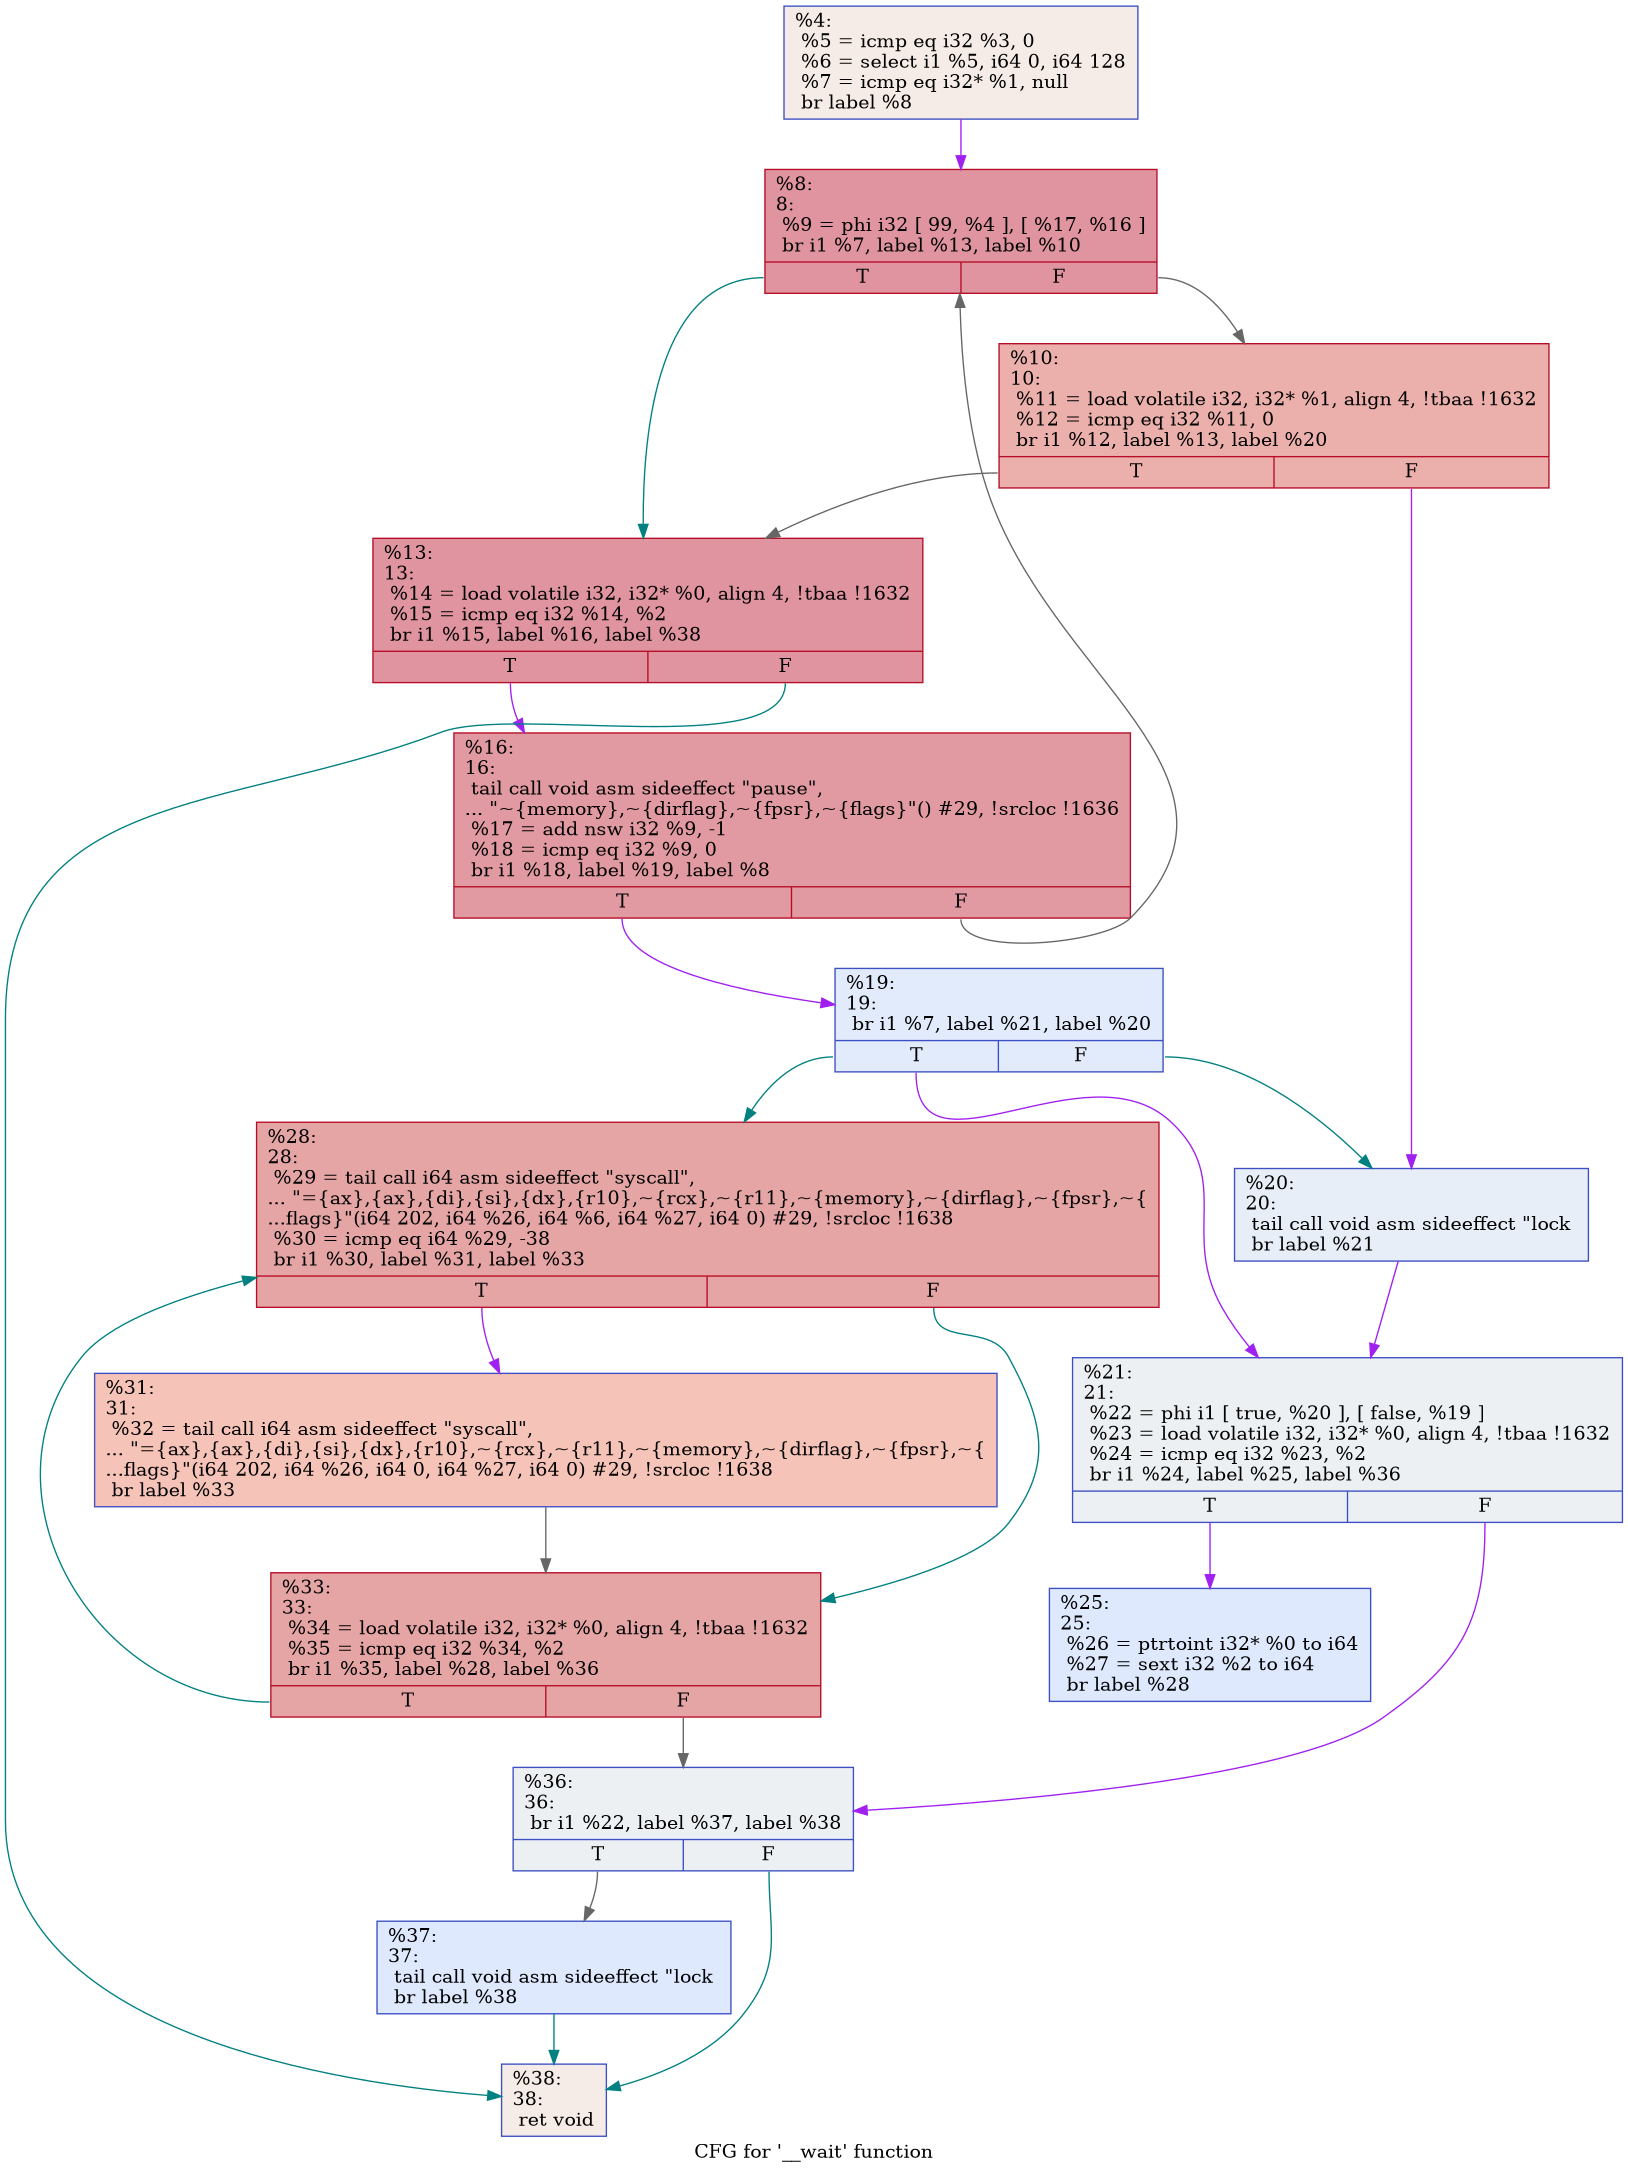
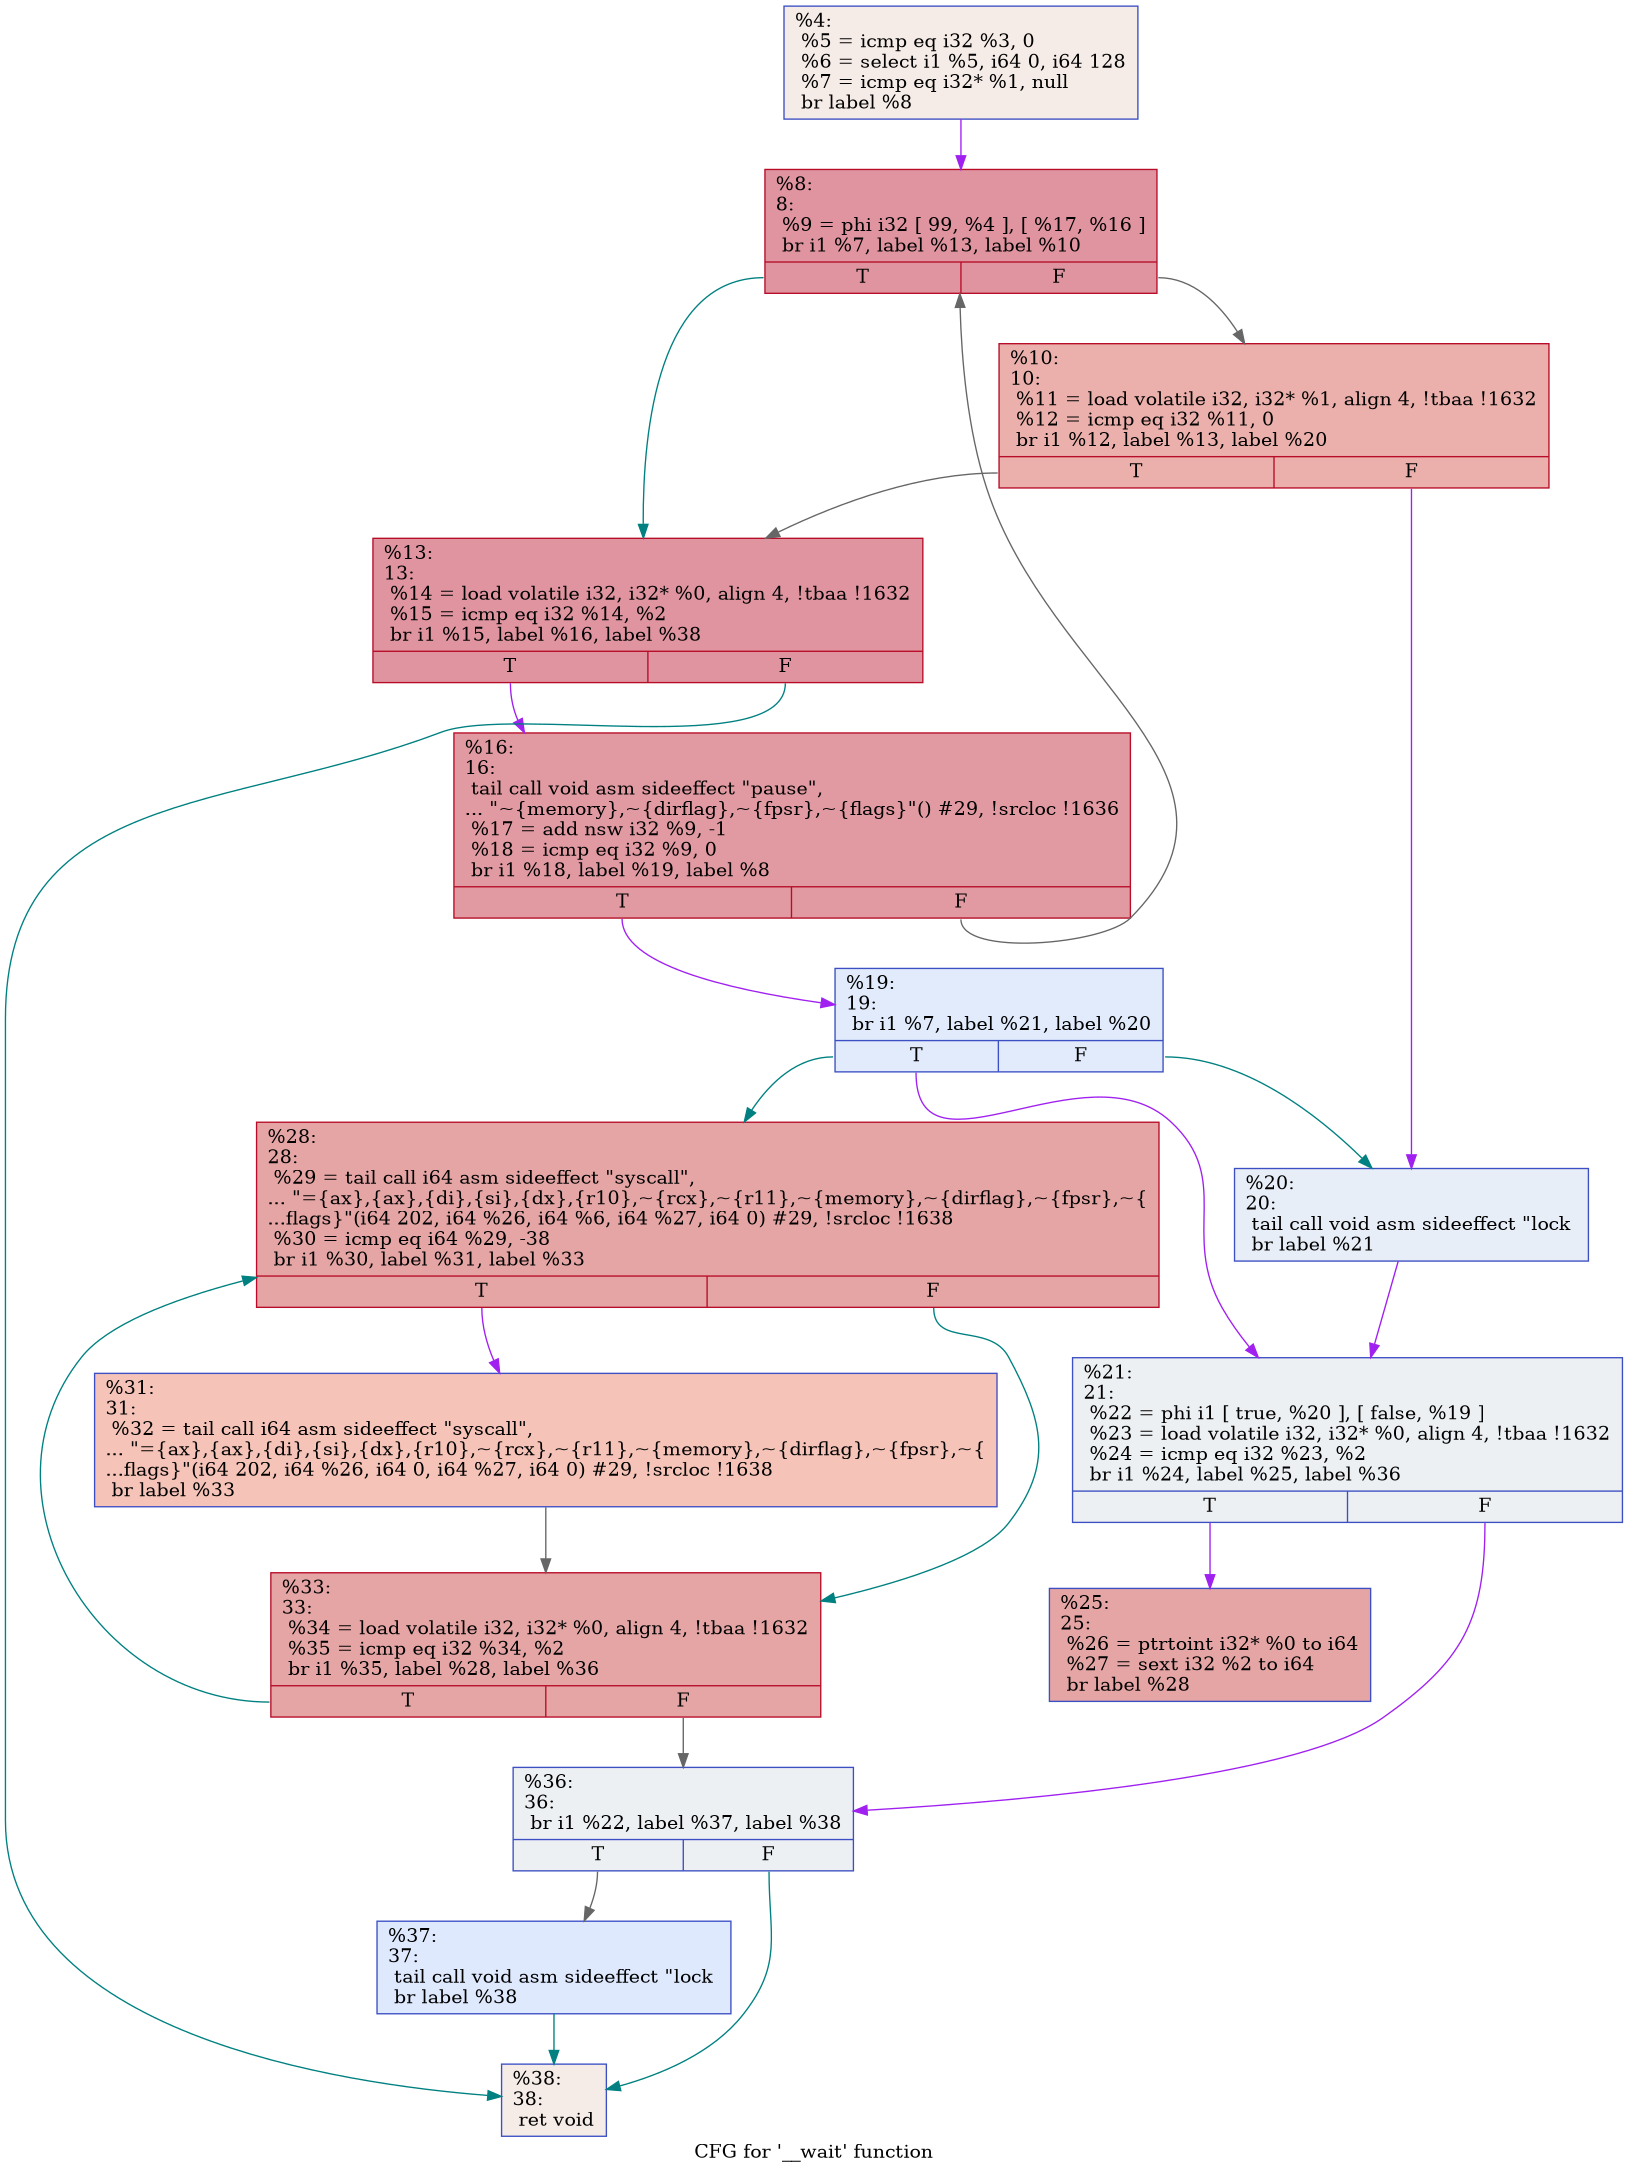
node "%25:": fillcolor #b5cdfa70 -> #c5333470
